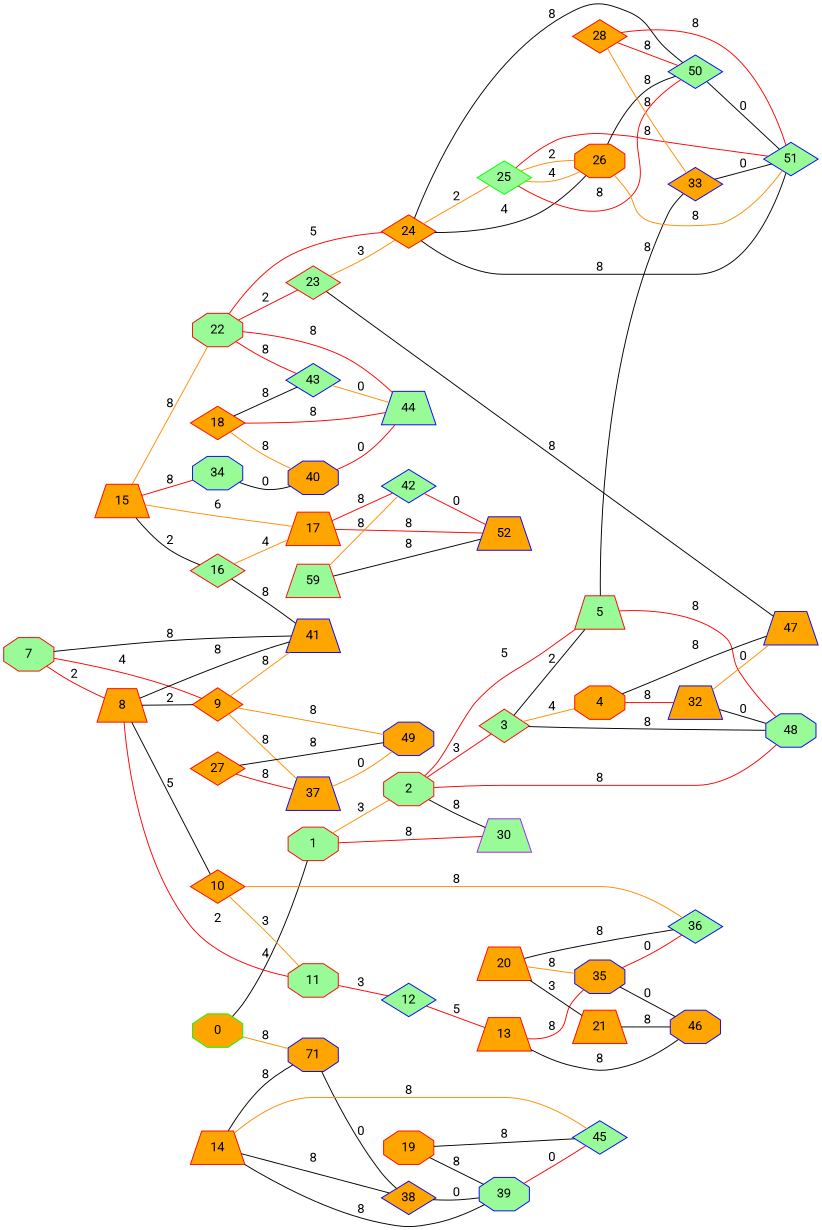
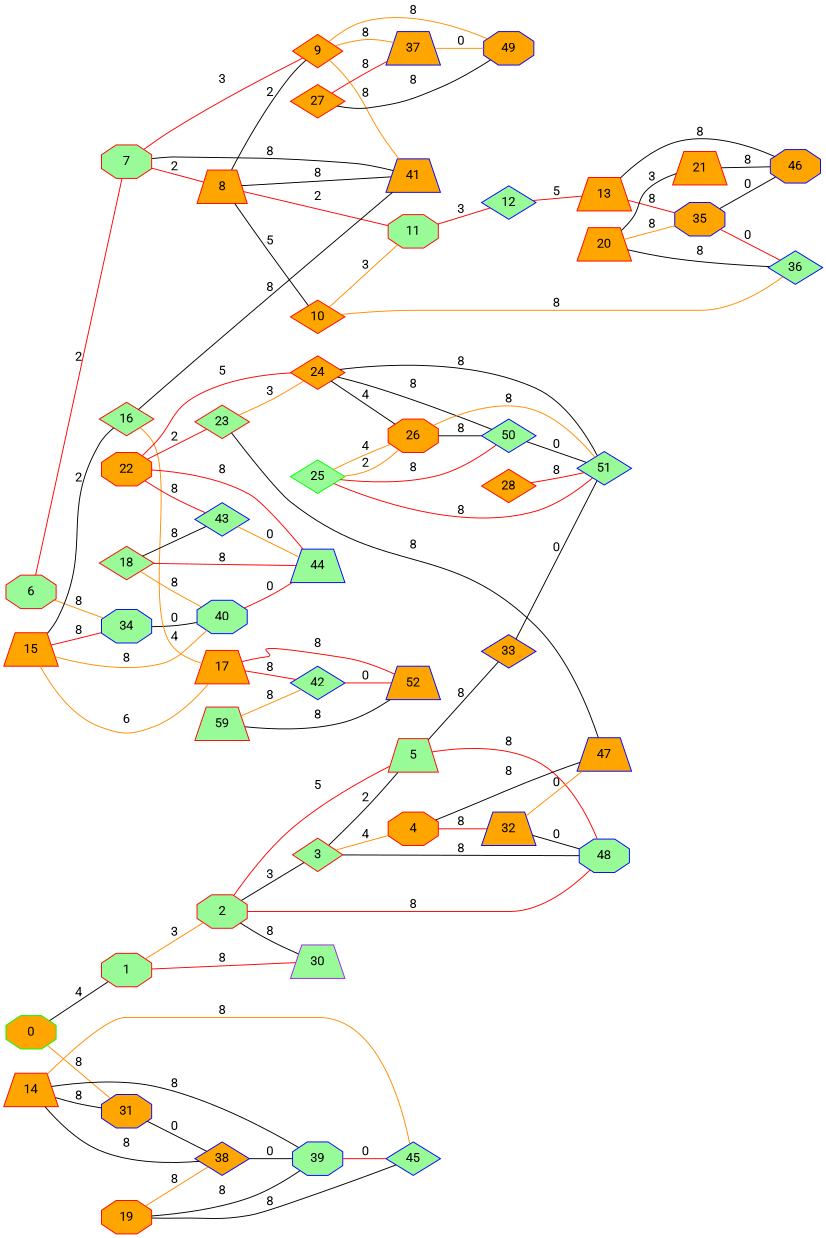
edge "28" -- "50": removed, label "8"
edge "28" -- "33": removed, label "8"
edge "25" -- "24": removed, label "2"
node "22": fillcolor palegreen -> orange
edge "22" -- "15": now "40" -- "15"
node "18": fillcolor orange -> palegreen
node "40": fillcolor orange -> palegreen
node "6": added
edge "7" -- "9": label "4" -> "3"
edge "3" -- "2": color red -> black
node "71": label "71" -> "31"
edge "38" -- "19": added, label "8"
